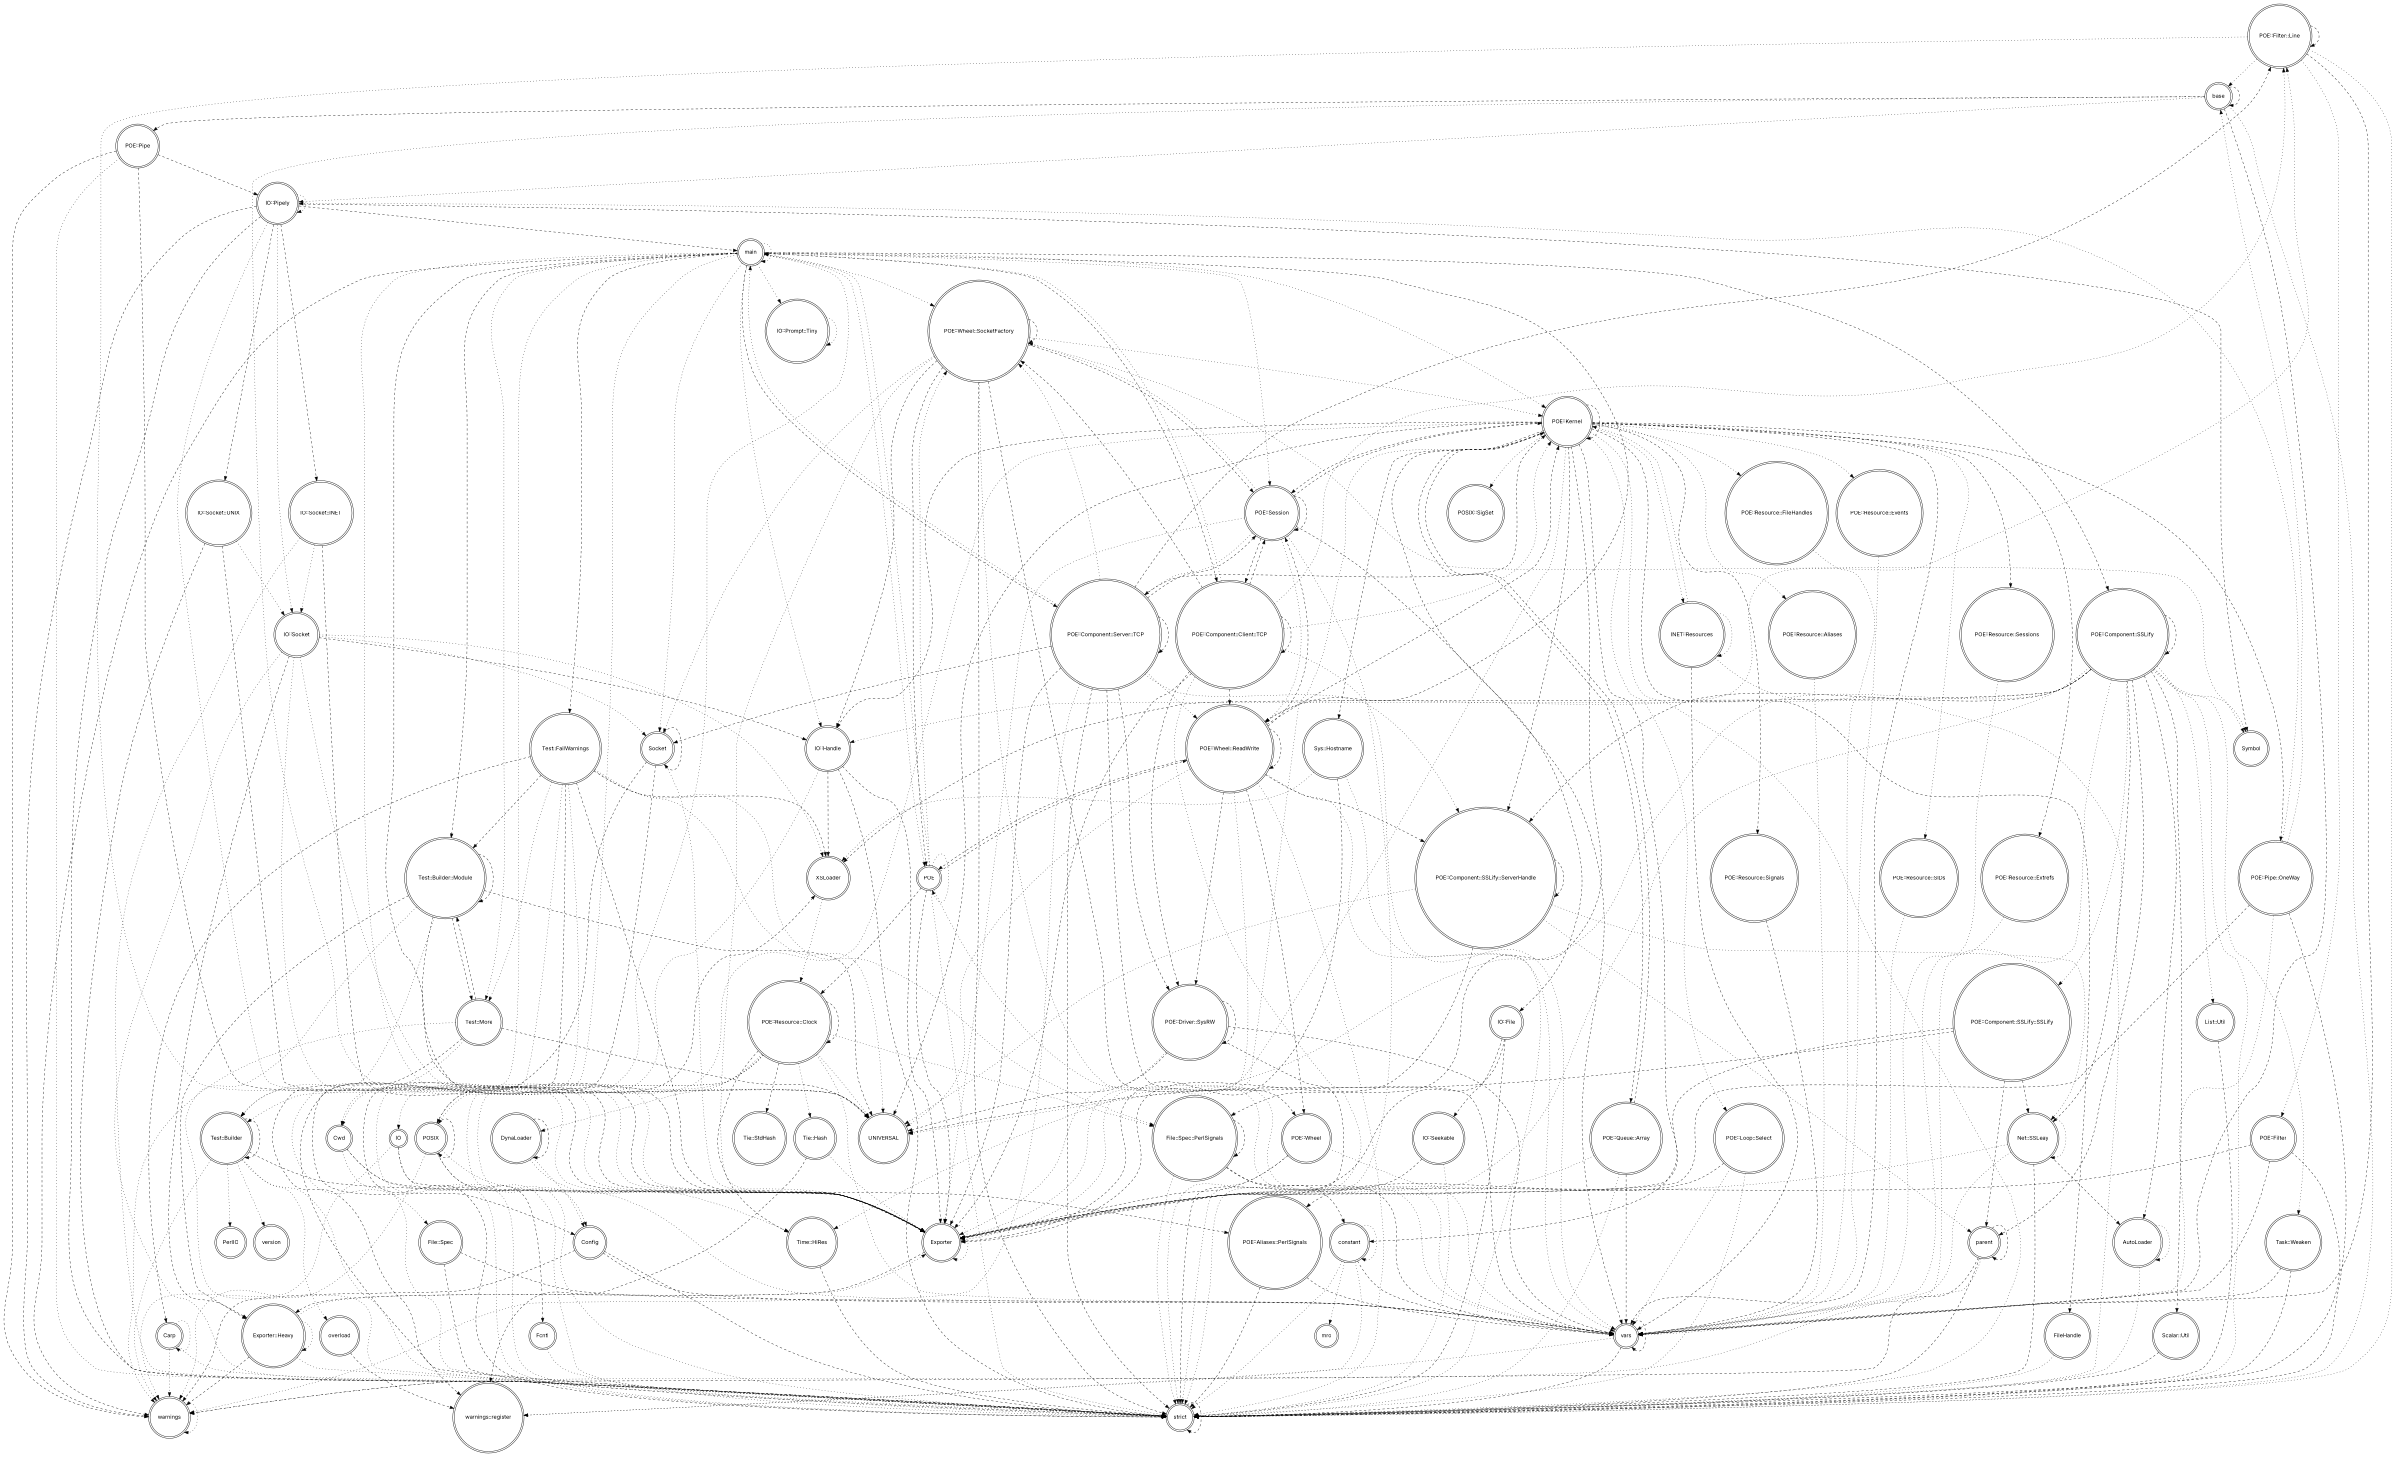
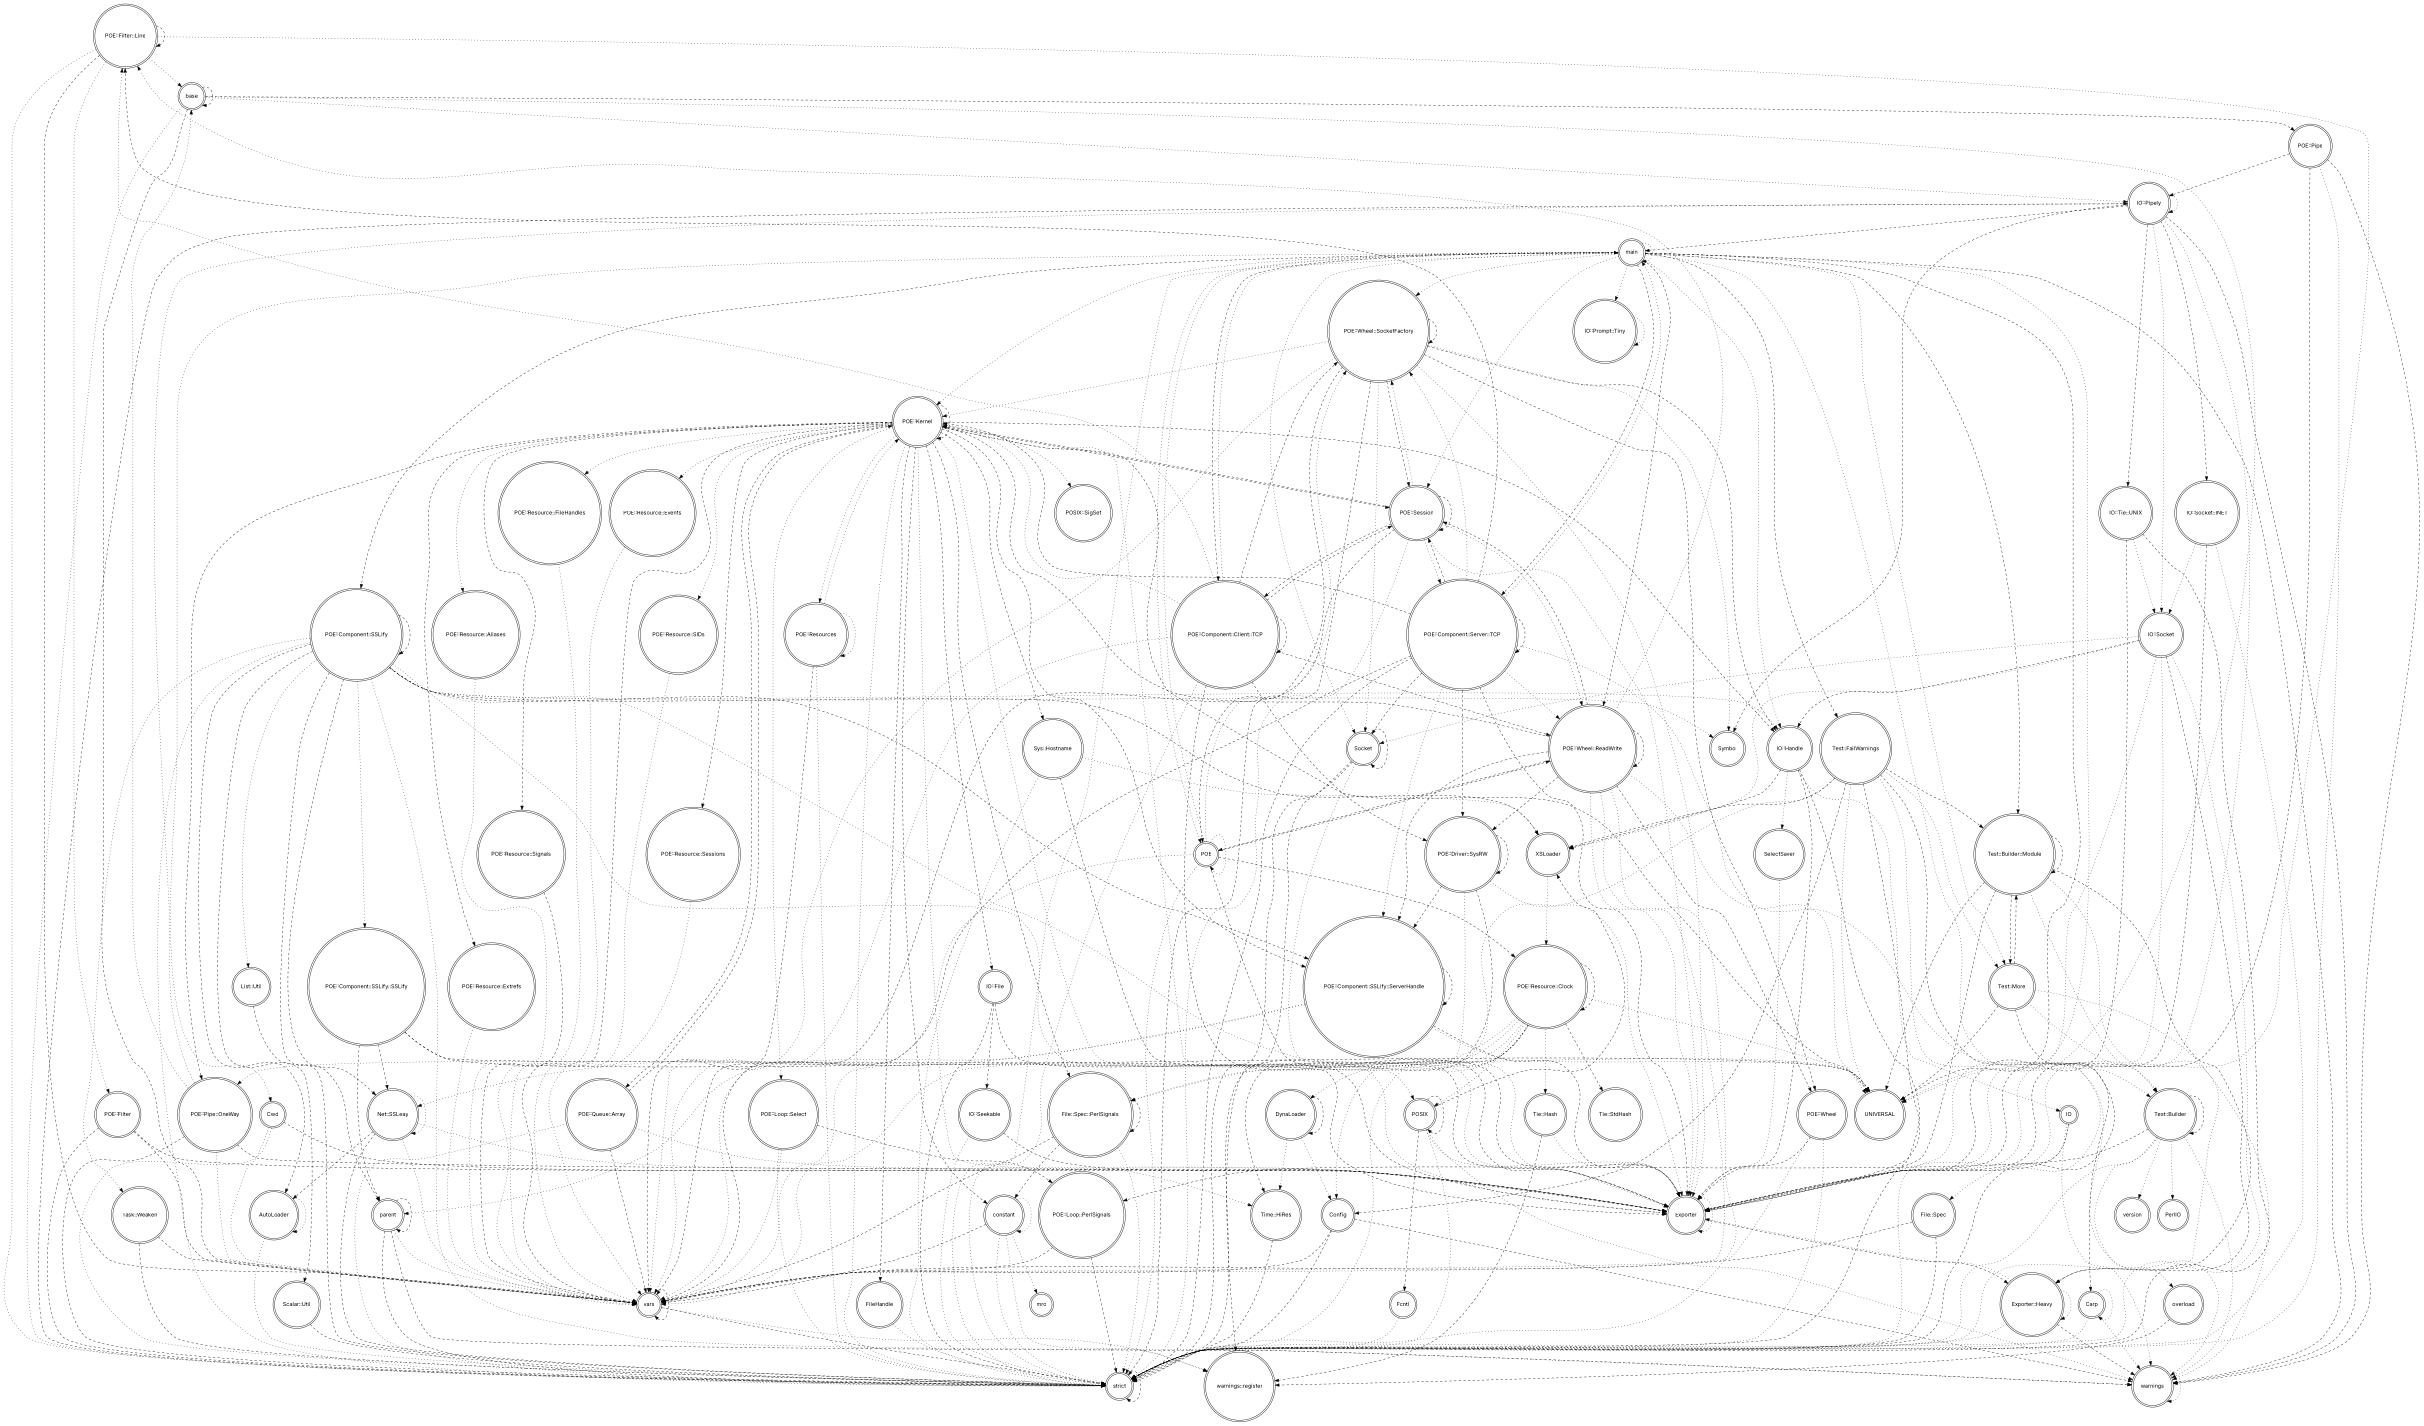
node "IO::Socket::UNIX": label "IO::Socket::UNIX" -> "IO::Tie::UNIX"
node "INET::Resources": label "INET::Resources" -> "POE::Resources"
node "SelectSaver": added
edge "Test::FailWarnings" -> "Cwd": removed
edge "POE::Resource::Clock" -> "POE::Pipe::OneWay": added
edge "POE::Driver::SysRW" -> "vars": style dashed -> dotted
edge "POE::Driver::SysRW" -> "UNIVERSAL": now "POE::Driver::SysRW" -> "POE::Component::SSLify::ServerHandle"
node "POE::Aliases::PerlSignals": label "POE::Aliases::PerlSignals" -> "POE::Loop::PerlSignals"
